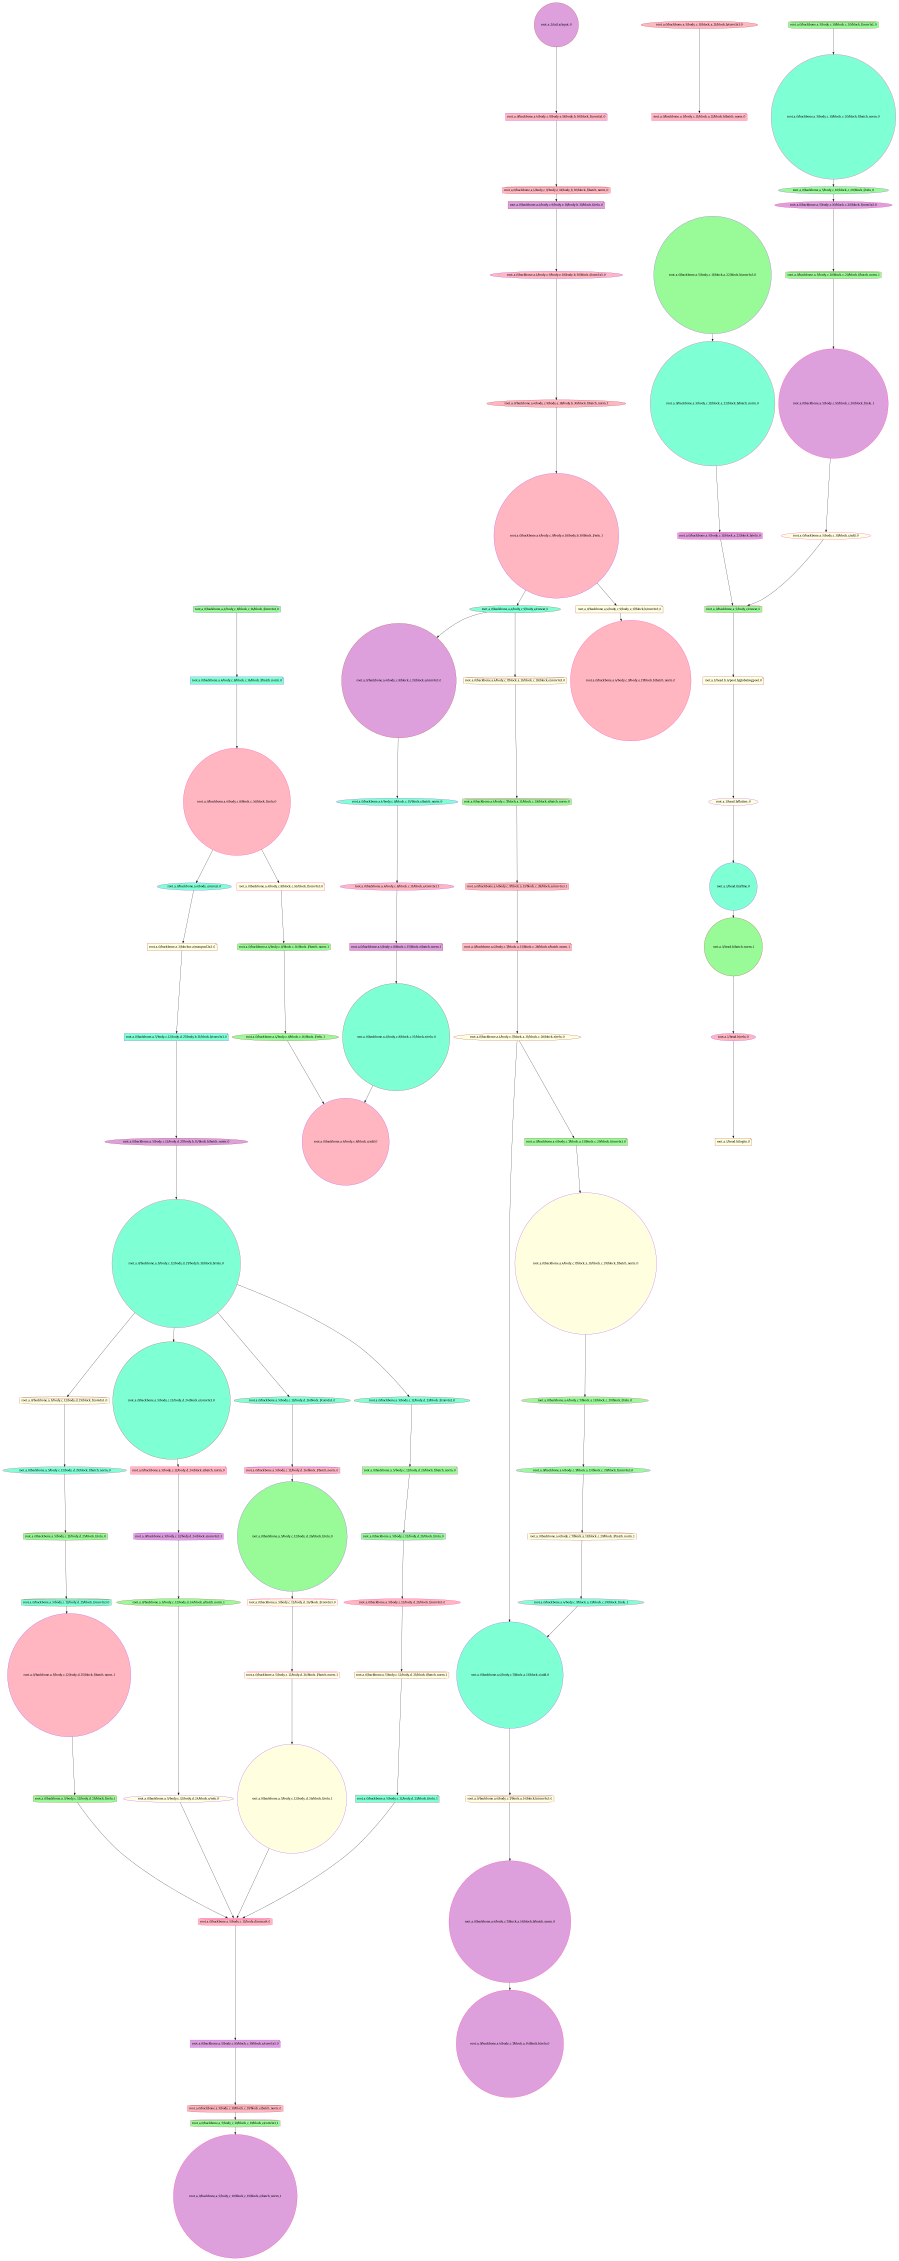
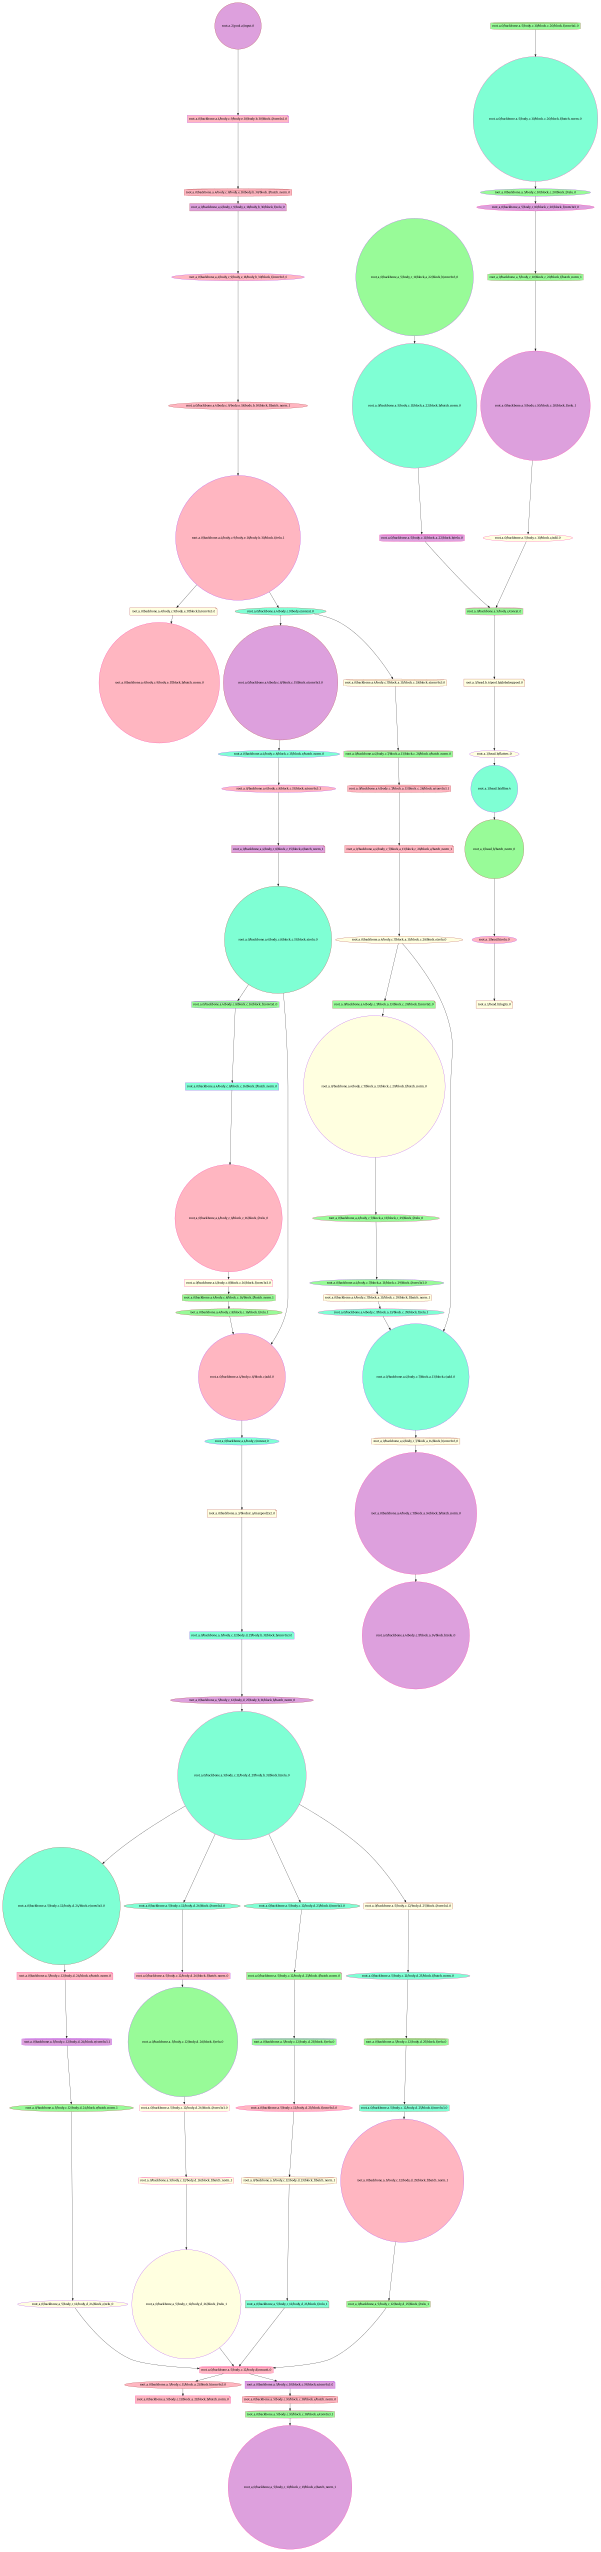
node "root_a_2/tail_a/input_0": label "root_a_2/tail_a/input_0" -> "root_a_2/pool_a/input_0"
edge "root_a_0/backbone_a_4/body_c_8/block_c_16/block_f/relu_0" -> "root_a_0/backbone_a_4/body_c/concat_0": now "root_a_0/backbone_a_4/body_c_8/block_c/add_0" -> "root_a_0/backbone_a_4/body_c/concat_0"
node "root_a_1/head_b/affine_0": label "root_a_1/head_b/affine_0" -> "root_a_1/head_b/affine_4"
node "root_a_1/head_b/batch_norm_1": label "root_a_1/head_b/batch_norm_1" -> "root_a_1/head_b/batch_norm_0"
edge "root_a_0/backbone_a_4/body_c_8/block_c_15/block_e/relu_0" -> "root_a_0/backbone_a_4/body_c_8/block_c_16/block_f/conv1x1_0": added
edge "root_a_0/backbone_a_5/body_c_12/body_d/concat4_0" -> "root_a_0/backbone_a_5/body_c_11/block_a_21/block_b/conv3x3_0": added
